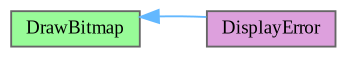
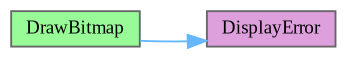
edge "DisplayError" -> "DrawBitmap": reversed
